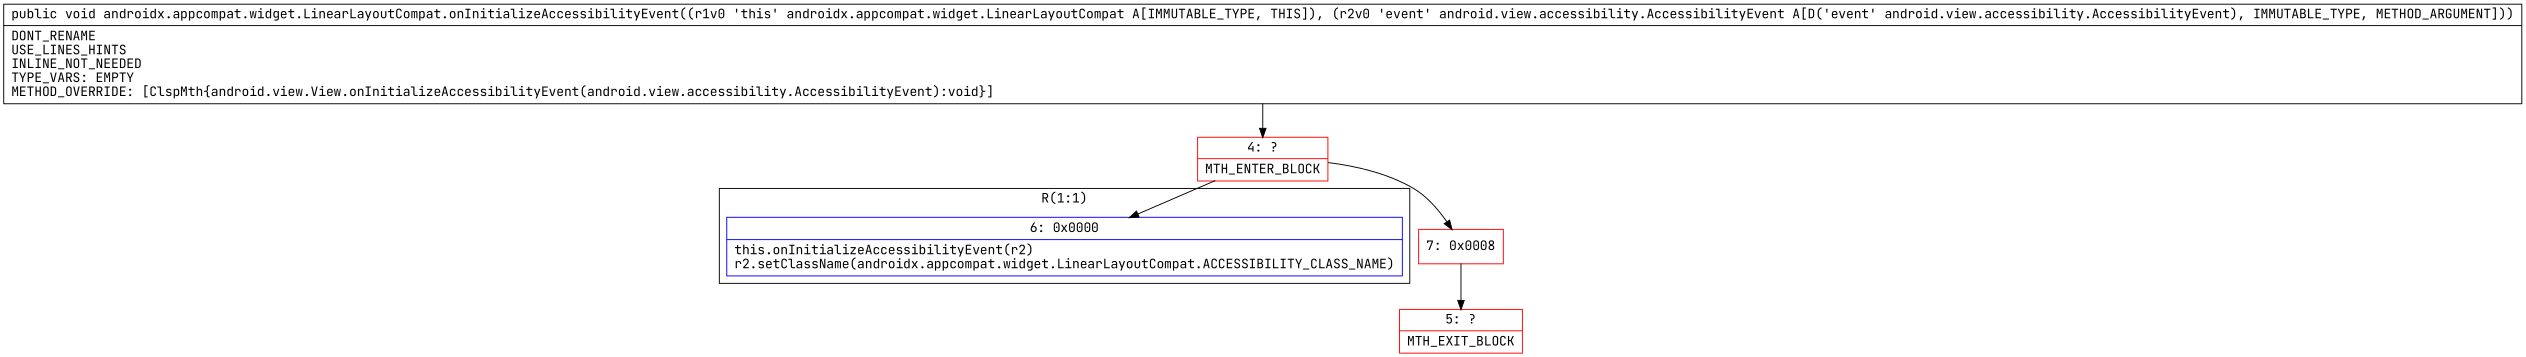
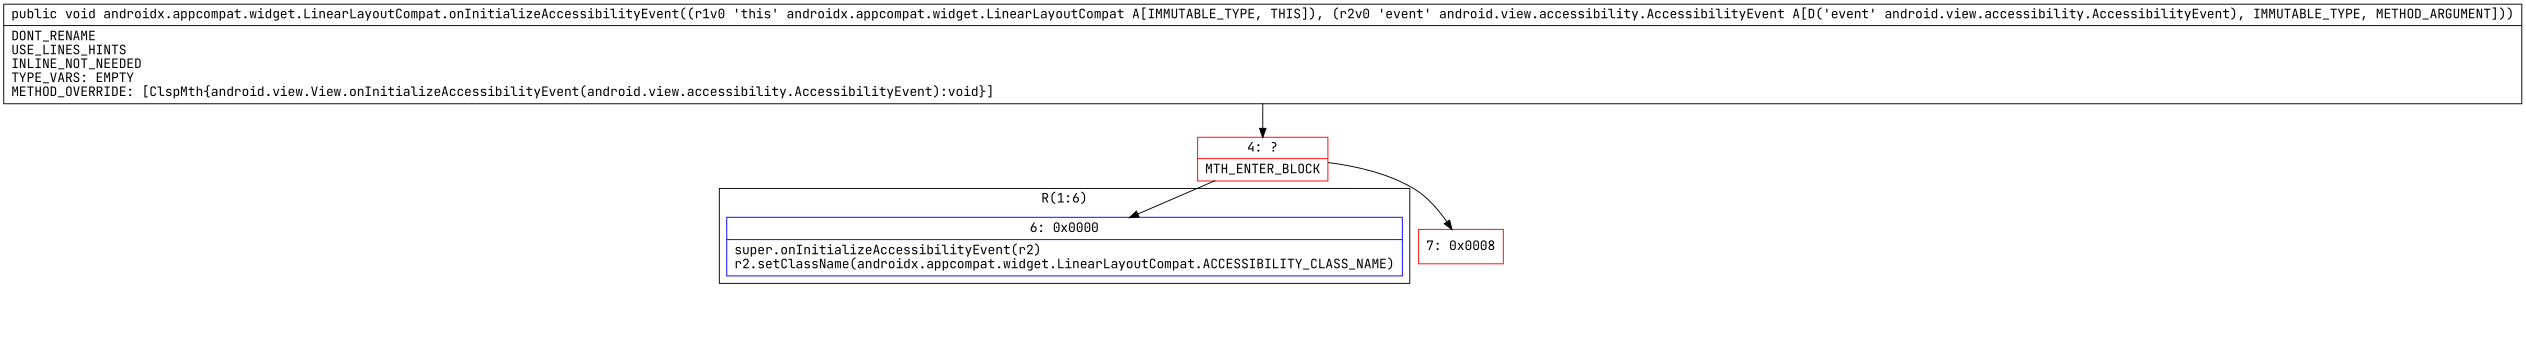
cluster "R(1:1)": label "R(1:1)" -> "R(1:6)"
node "6: 0x0000": text "this.onInitializeAccessibilityEvent(r2)" -> "super.onInitializeAccessibilityEvent(r2)"
node "5: ?": removed
